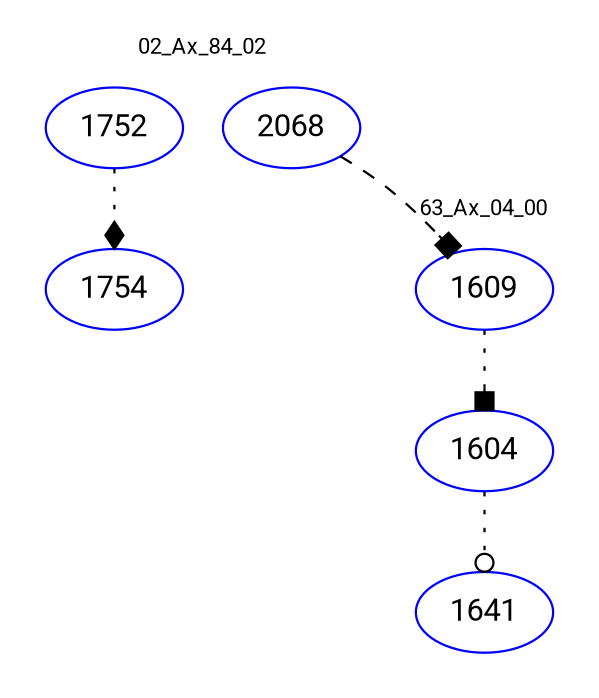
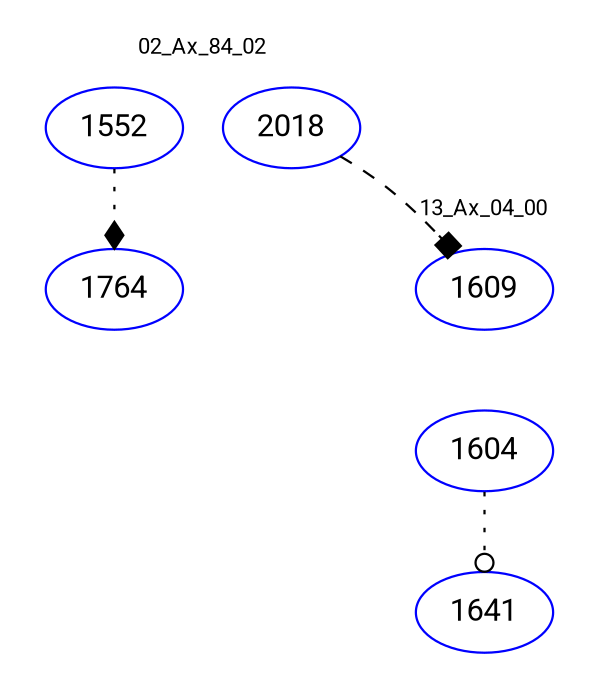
node "1752": label "1752" -> "1552"
node "2068": label "2068" -> "2018"
cluster "63_Ax_04_00": label "63_Ax_04_00" -> "13_Ax_04_00"
node "1754": label "1754" -> "1764"
edge "1609" -> "1604": removed
